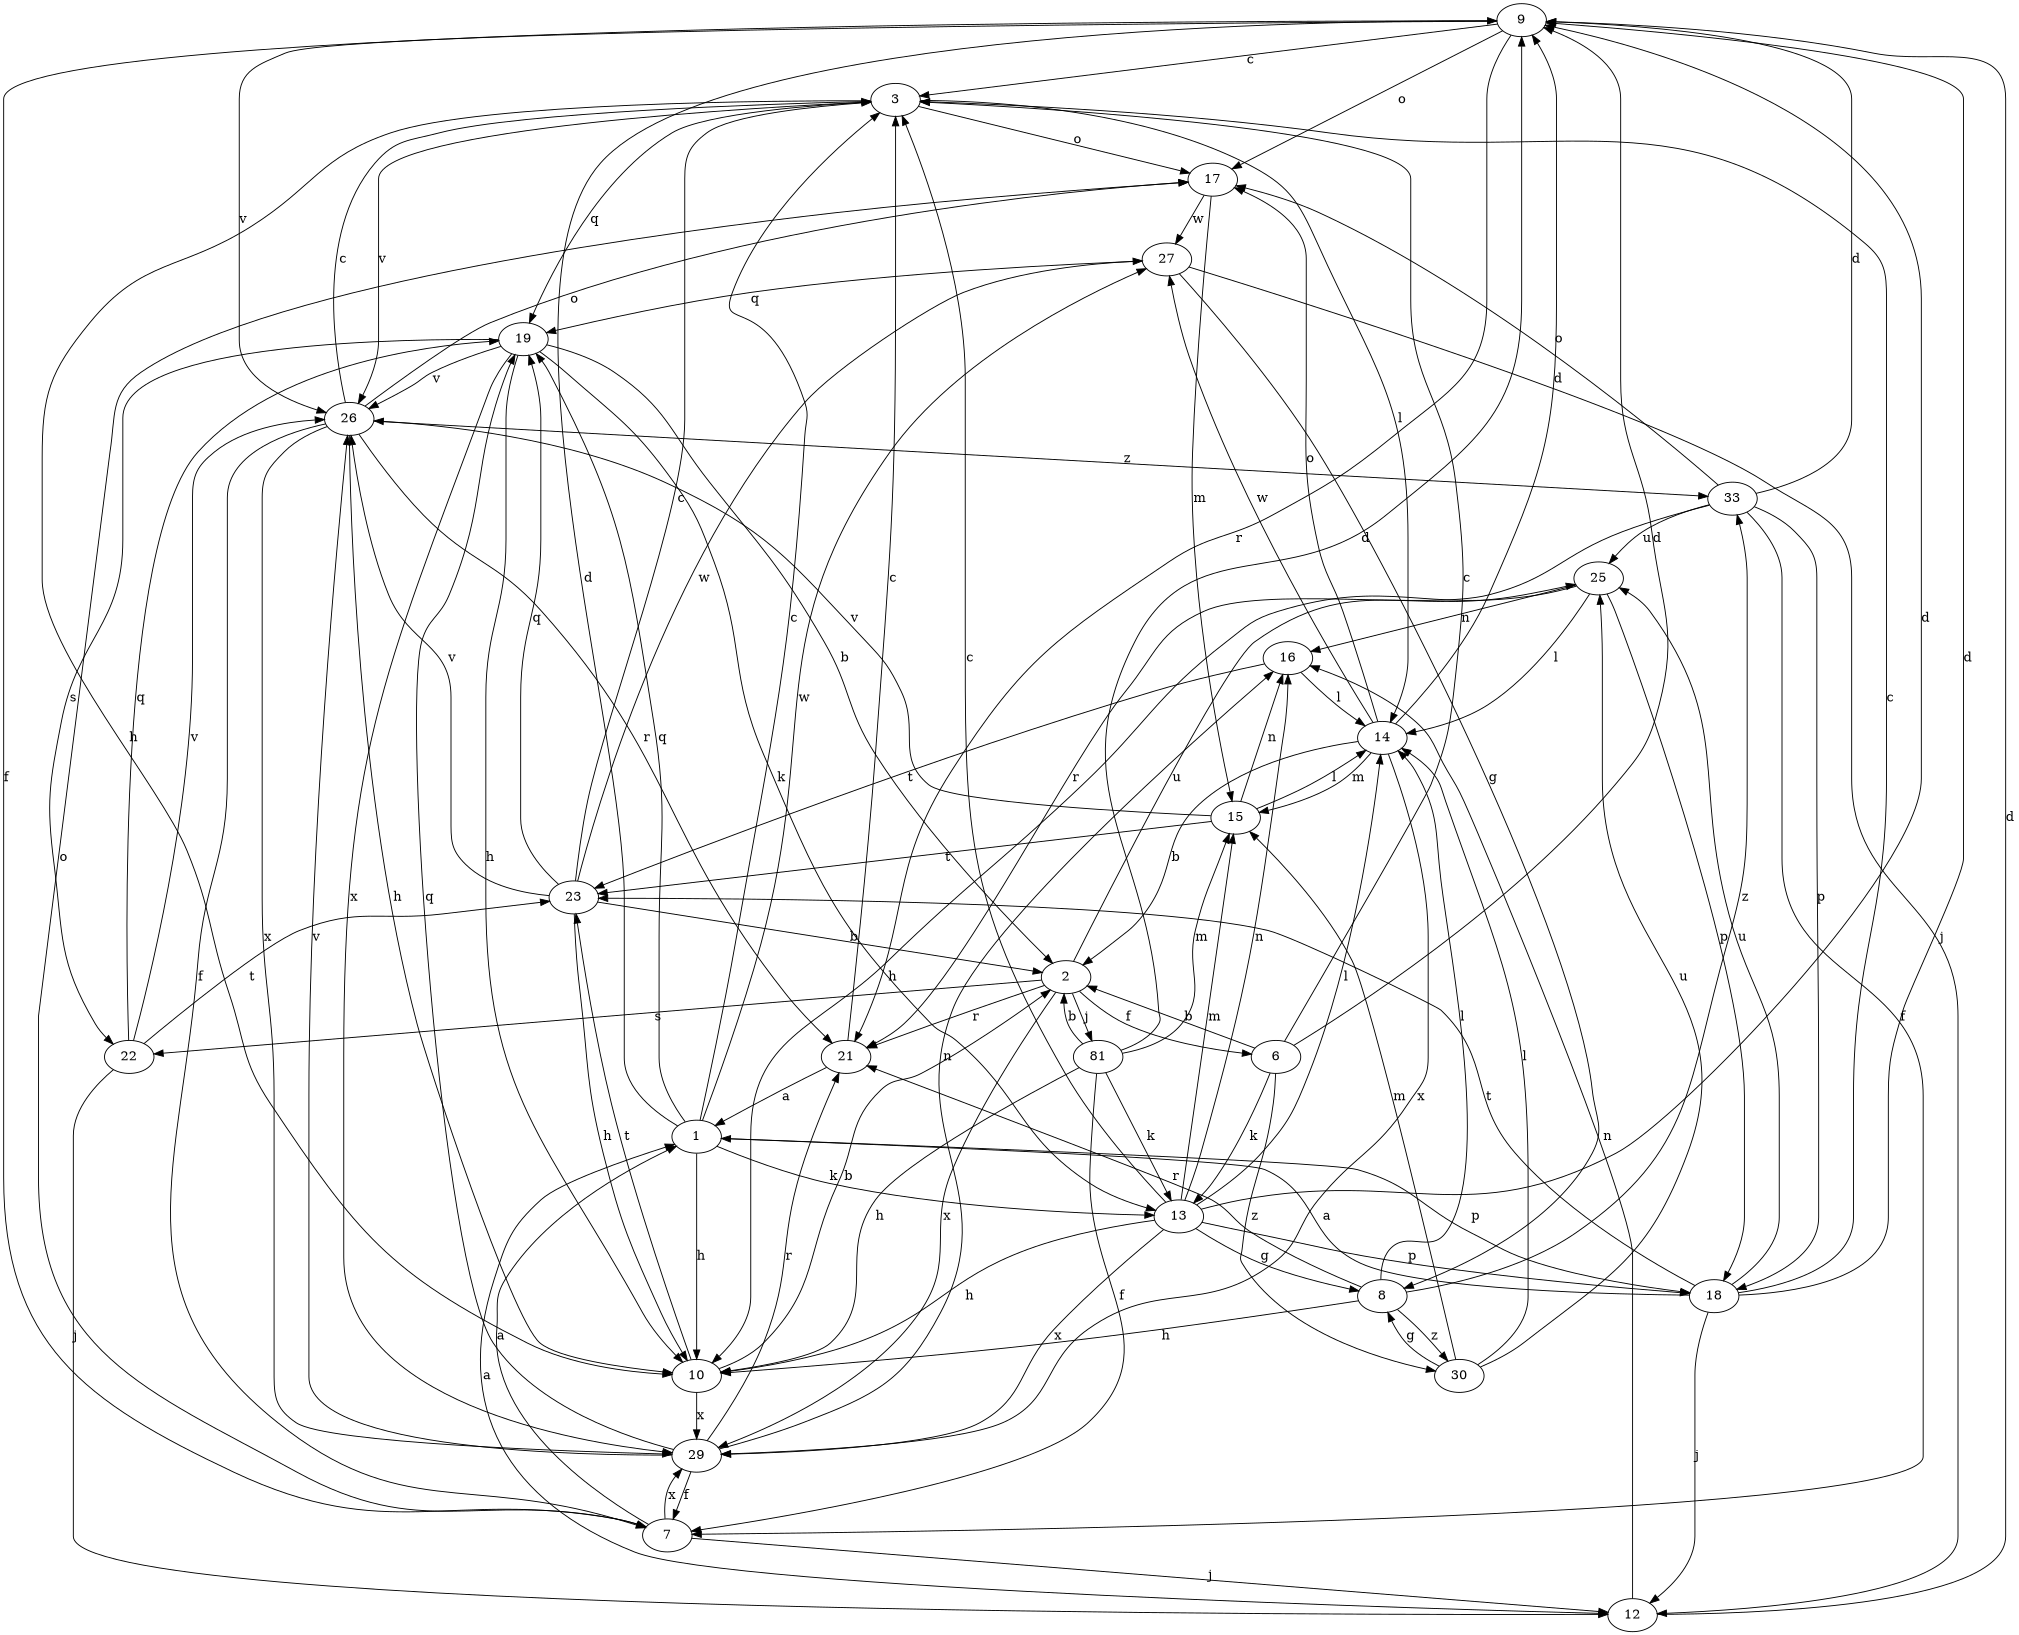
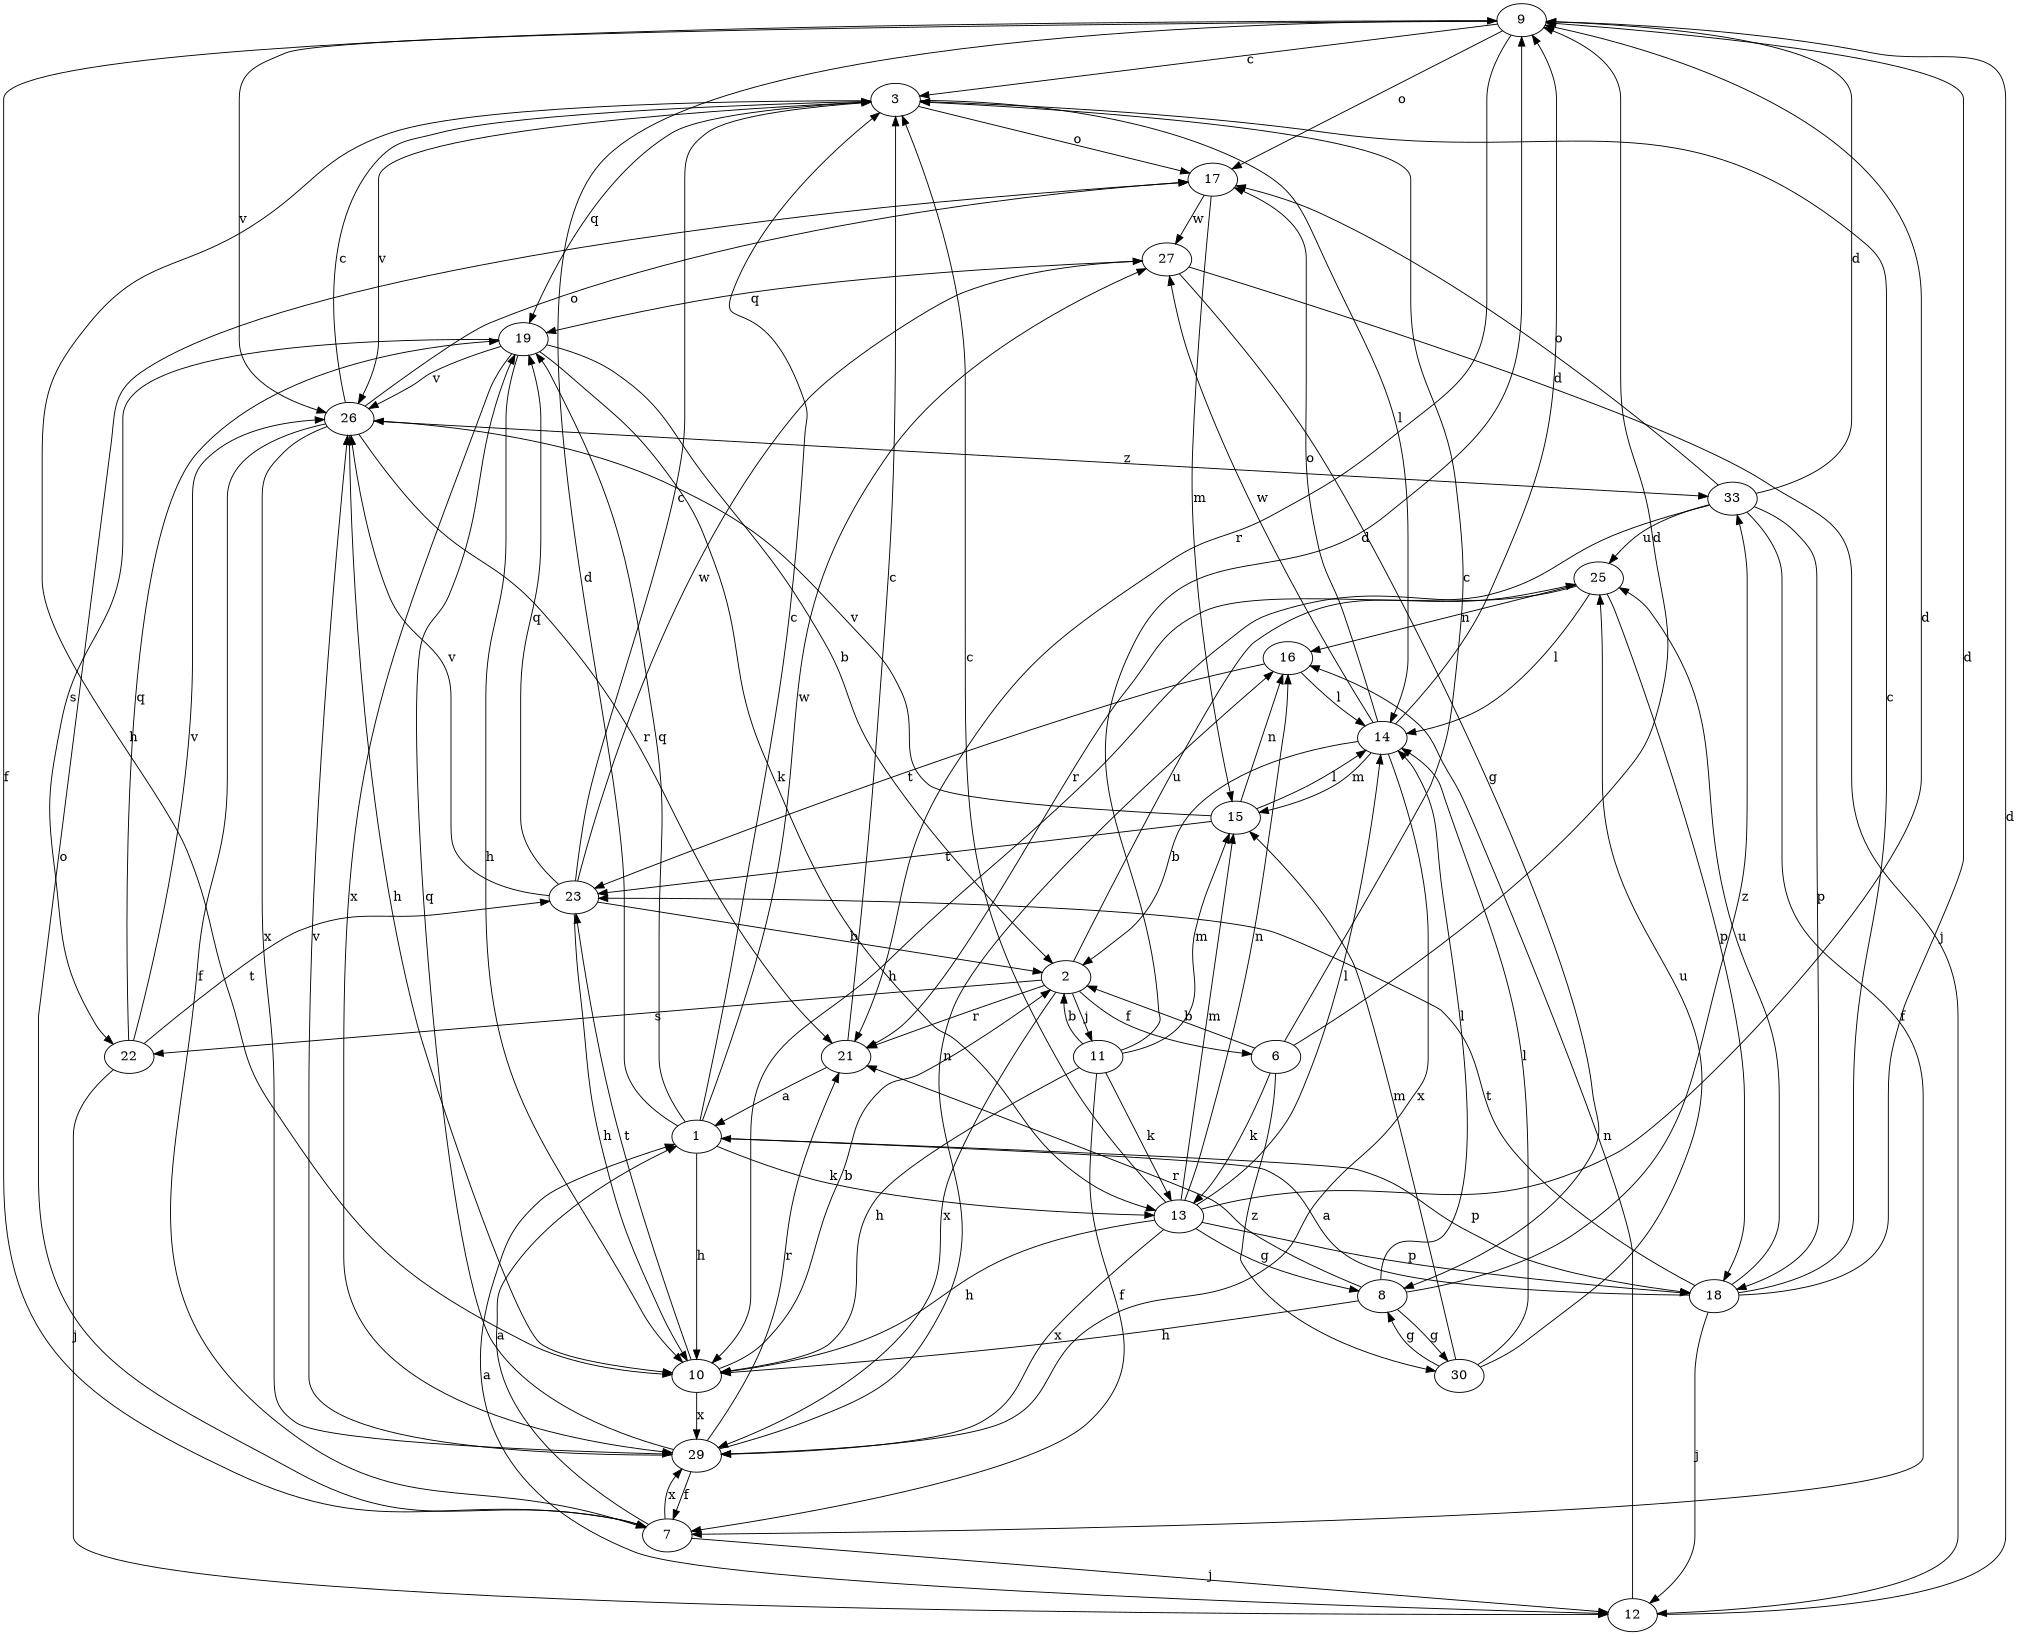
node "81": label "81" -> "11"
edge "8" -> "30": label "z" -> "g"
